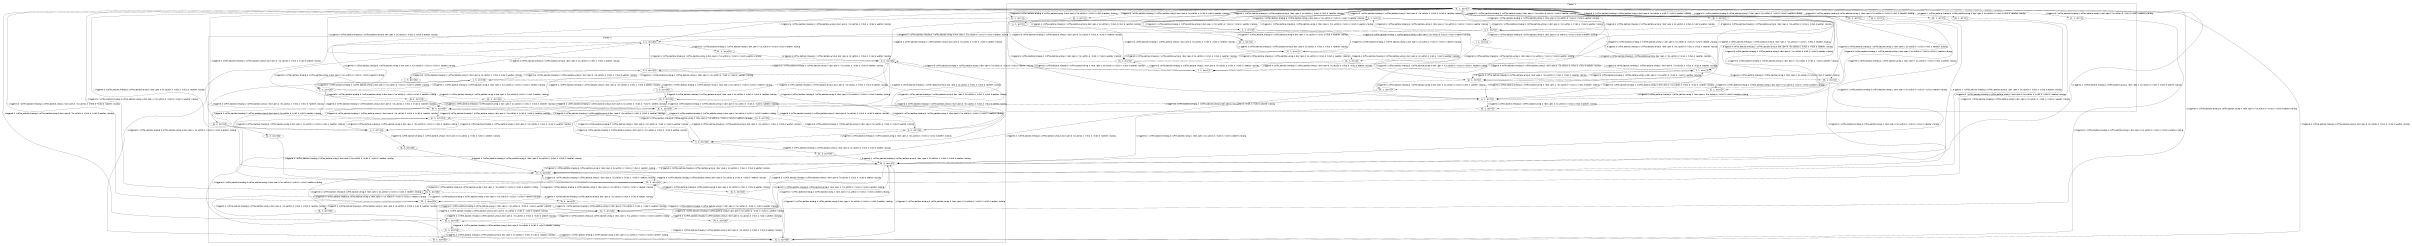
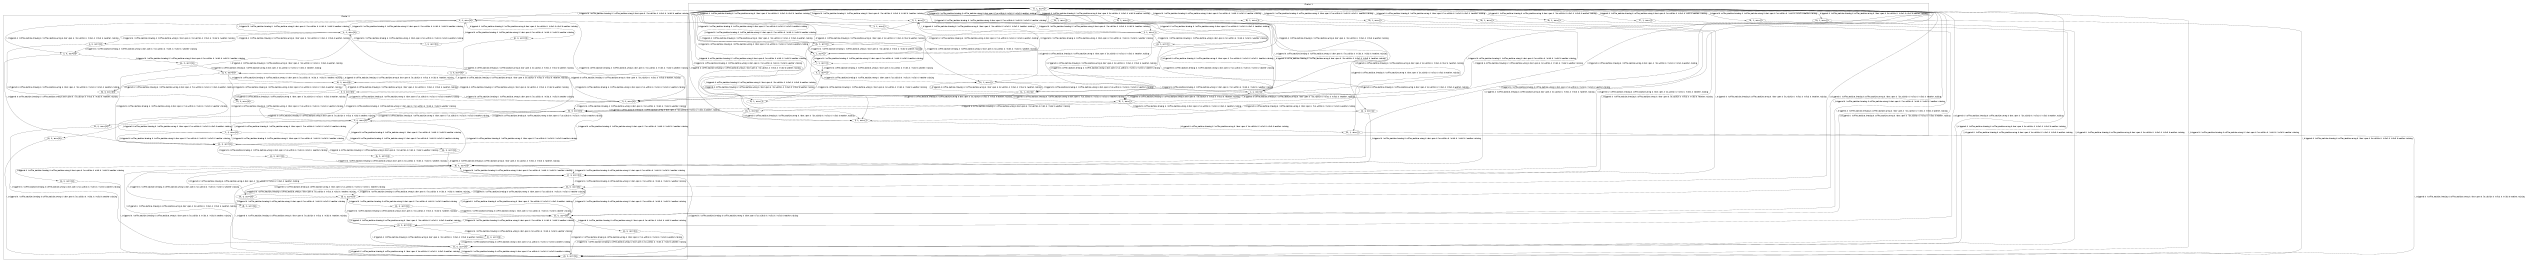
node "29, 1, acc=<[]>": added
edge "2, 1, acc=<[]>" -> "35, 1, acc=<[]>": added, label "_triggered & !coffee_machine.brewing & !coffee_machine.wrong & door.open & !loc.within & rule1 & !rule2 & weather.raining"
edge "9, 0, acc=<[0]>" -> "4, 0, acc=<[0]>": now "6, 0, acc=<[0]>" -> "4, 0, acc=<[0]>"
edge "10, 1, acc=<[]>" -> "8, 1, acc=<[]>": removed, label "!_triggered & coffee_machine.brewing & !coffee_machine.wrong & !door.open & loc.within & !rule1 & !rule2 & weather.raining"
edge "37, 1, acc=<[]>" -> "16, 0, acc=<[0]>": added, label "!_triggered & !coffee_machine.brewing & coffee_machine.wrong & door.open & loc.within & !rule1 & !rule2 & !weather.raining"
edge "1, 1, acc=<[]>" -> "36, 1, acc=<[]>": removed, label "_triggered & coffee_machine.brewing & !coffee_machine.wrong & !door.open & loc.within & !rule1 & rule2 & !weather.raining"
edge "0, 0, acc=<[0]>" -> "3, 0, acc=<[0]>": removed, label "_triggered & !coffee_machine.brewing & !coffee_machine.wrong & !door.open & loc.within & !rule1 & rule2 & !weather.raining"
edge "5, 1, acc=<[]>" -> "1, 1, acc=<[]>": removed, label "!_triggered & coffee_machine.brewing & !coffee_machine.wrong & !door.open & !loc.within & !rule1 & !rule2 & !weather.raining"
edge "2, 0, acc=<[0]>" -> "0, 0, acc=<[0]>": removed, label "!_triggered & !coffee_machine.brewing & !coffee_machine.wrong & !door.open & !loc.within & !rule1 & !rule2 & !weather.raining"
edge "2, 0, acc=<[0]>" -> "35, 0, acc=<[0]>": now "10, 0, acc=<[0]>" -> "35, 0, acc=<[0]>"
edge "5, 1, acc=<[]>" -> "30, 0, acc=<[0]>": now "15, 1, acc=<[]>" -> "30, 0, acc=<[0]>"
edge "11, 0, acc=<[0]>" -> "1, 0, acc=<[0]>": now "5, 0, acc=<[0]>" -> "1, 0, acc=<[0]>"
edge "13, 0, acc=<[0]>" -> "8, 0, acc=<[0]>": reversed
edge "19, 1, acc=<[]>" -> "20, 0, acc=<[0]>": removed, label "!_triggered & !coffee_machine.brewing & coffee_machine.wrong & !door.open & loc.within & !rule1 & !rule2 & weather.raining"
node "15, 0, acc=<[0]>": added
edge "27, 0, acc=<[0]>" -> "28, 0, acc=<[0]>": now "18, 0, acc=<[0]>" -> "28, 0, acc=<[0]>"
